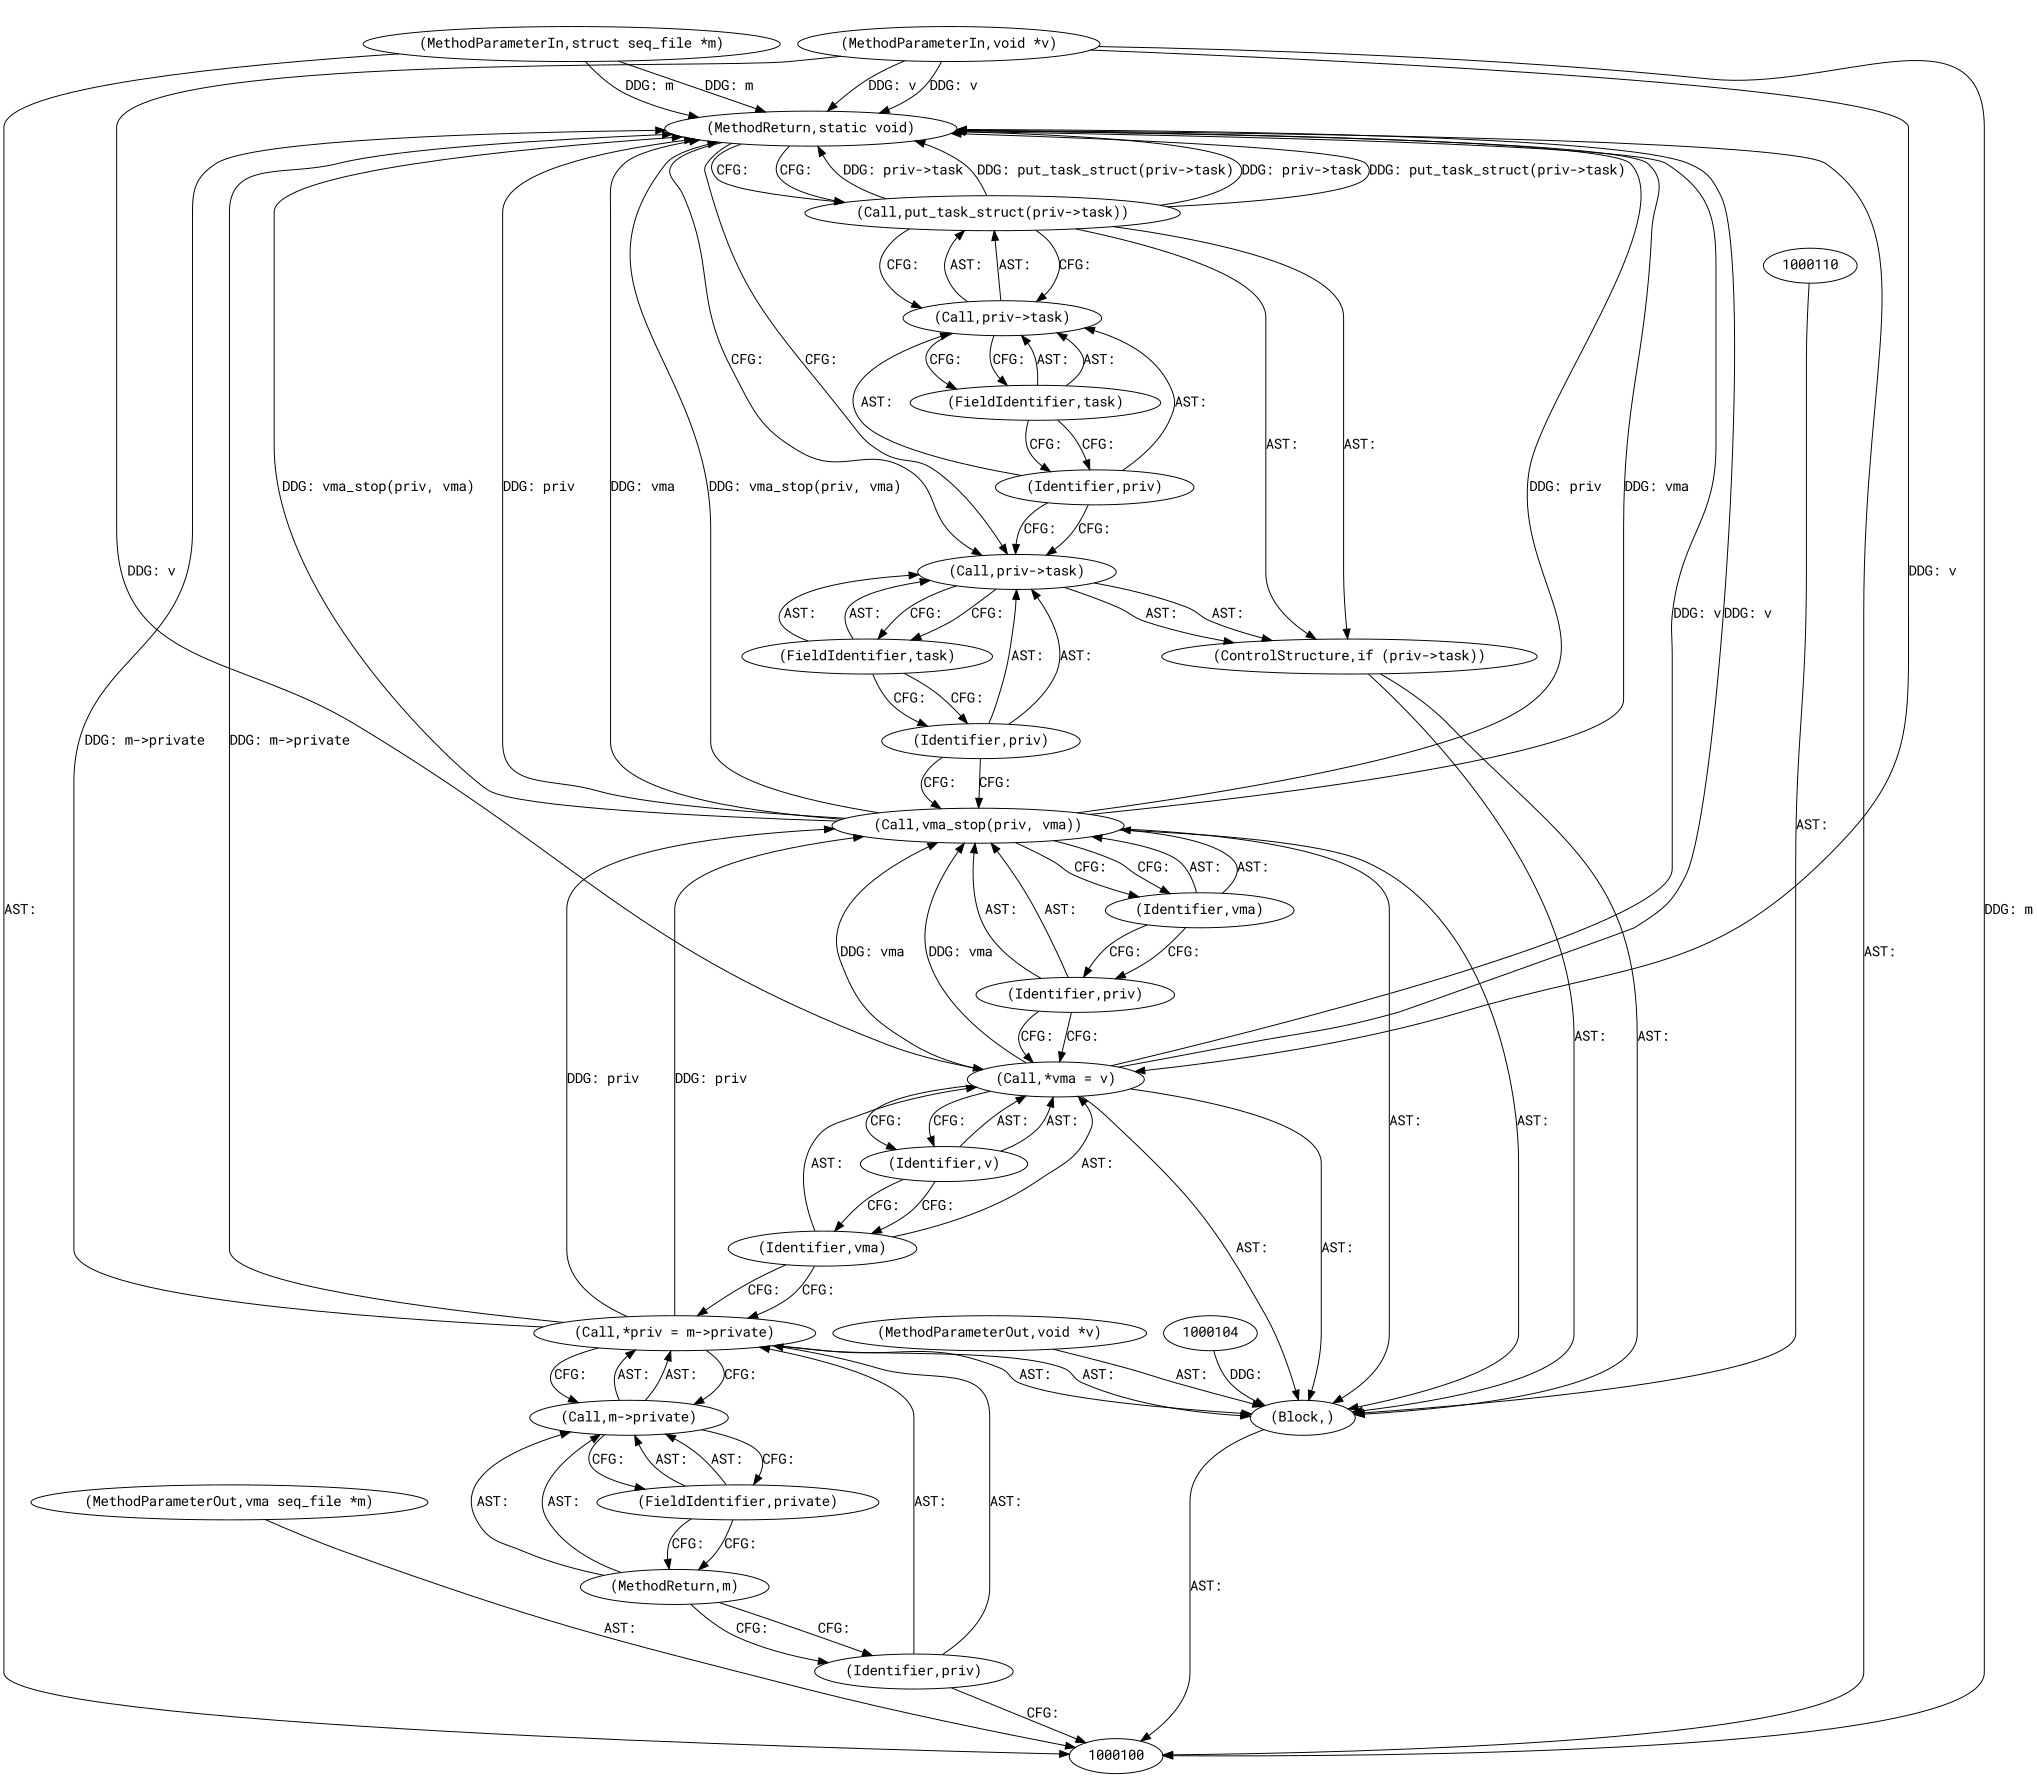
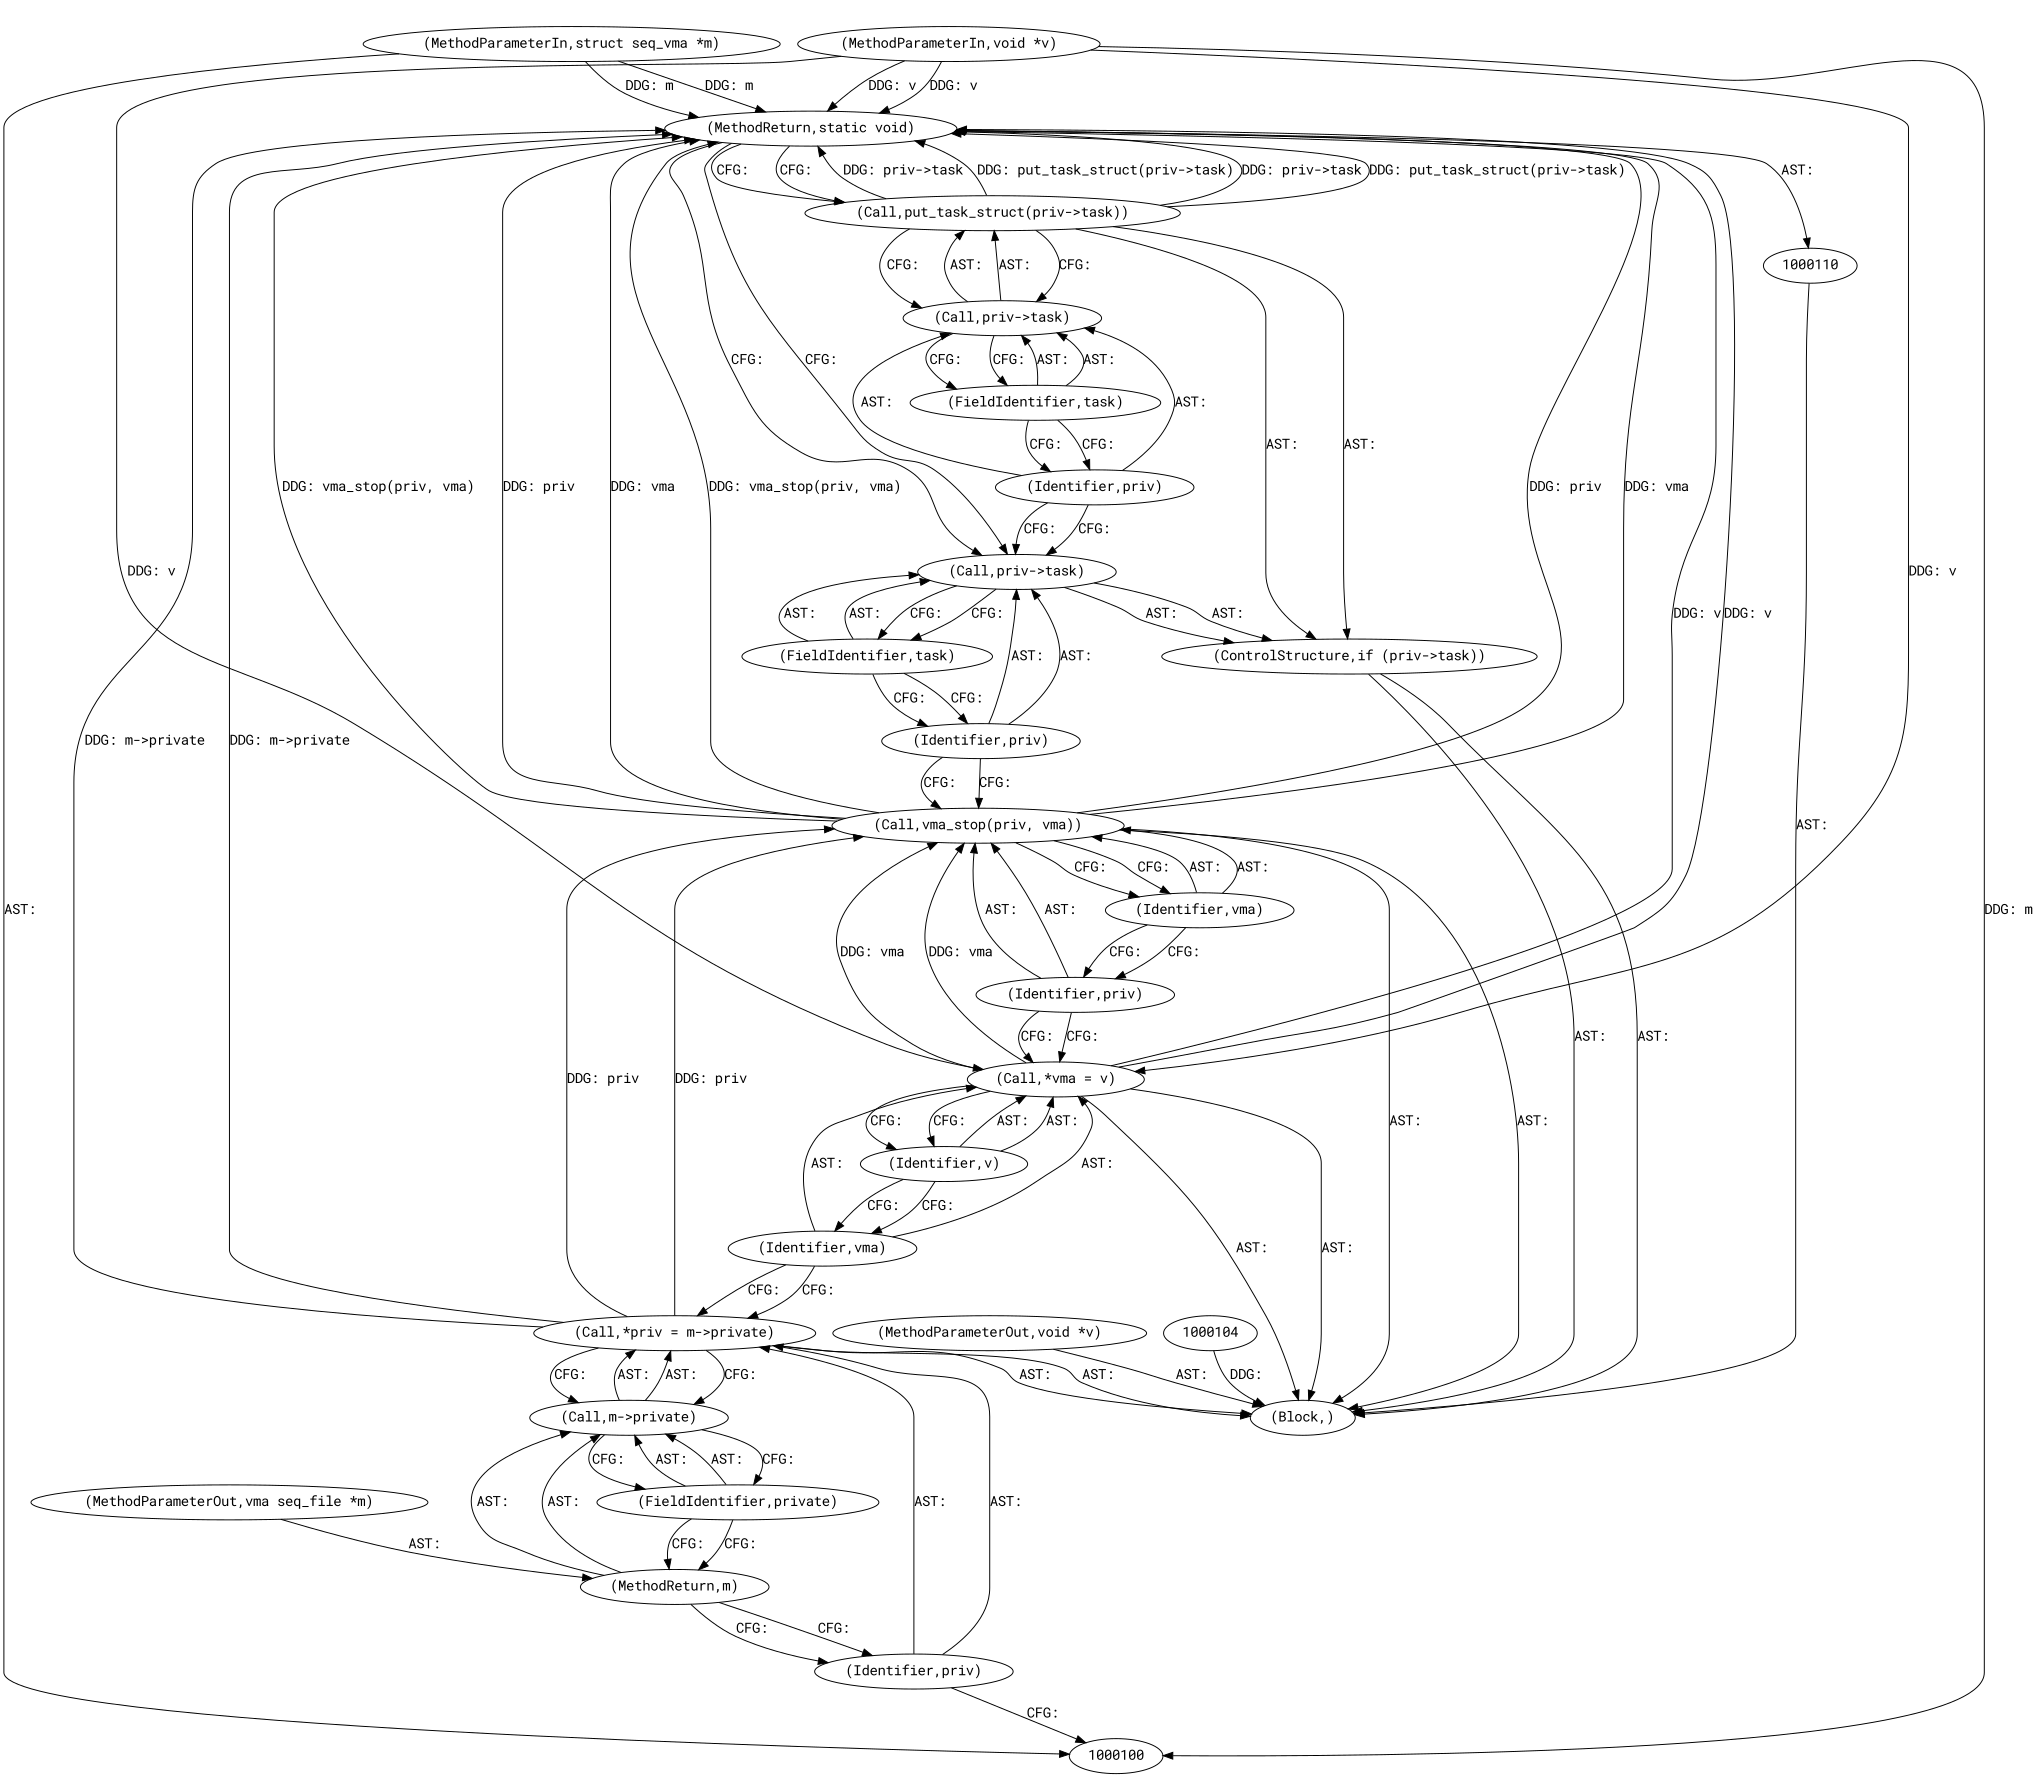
node "(MethodParameterIn,struct seq_file *m)": label "(MethodParameterIn,struct seq_file *m)" -> "(MethodParameterIn,struct seq_vma *m)"
edge "(MethodReturn,static void)" -> "1000100": now "(MethodReturn,static void)" -> "1000110"
edge "(Block,)" -> "1000100": removed, label "AST:"
edge "(MethodParameterOut,vma seq_file *m)" -> "1000100": now "(MethodParameterOut,vma seq_file *m)" -> "(MethodReturn,m)"
